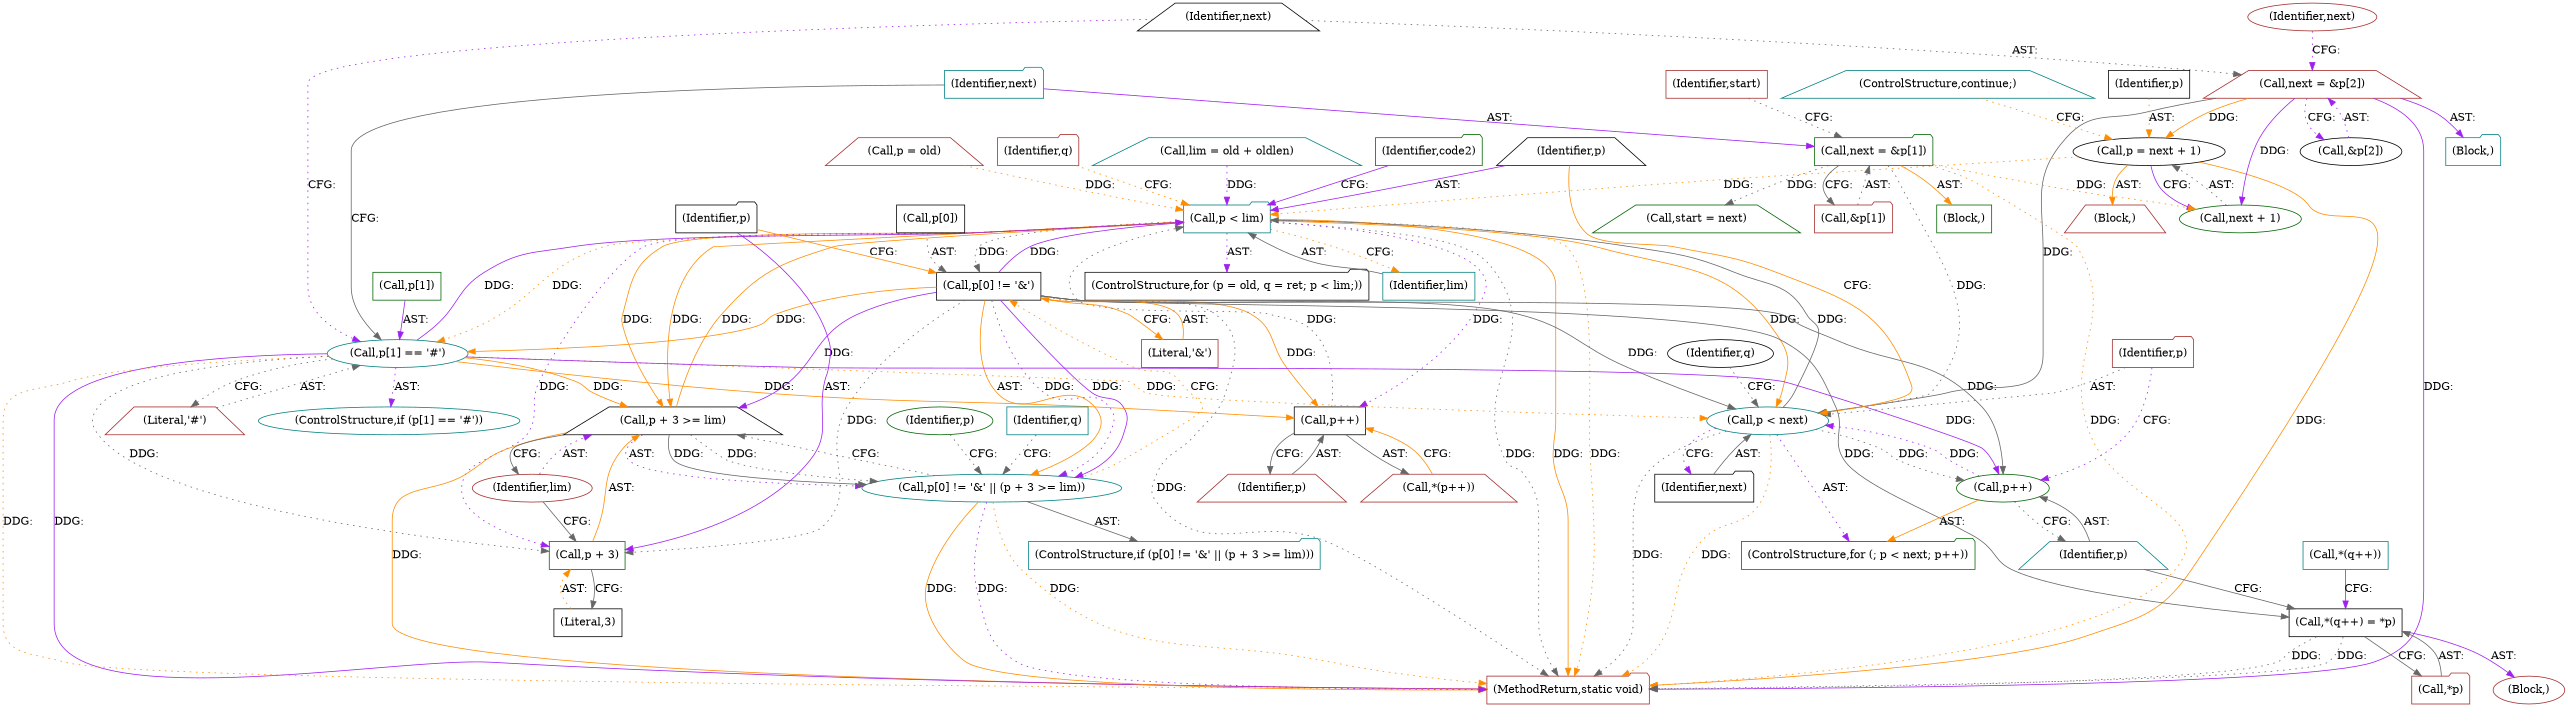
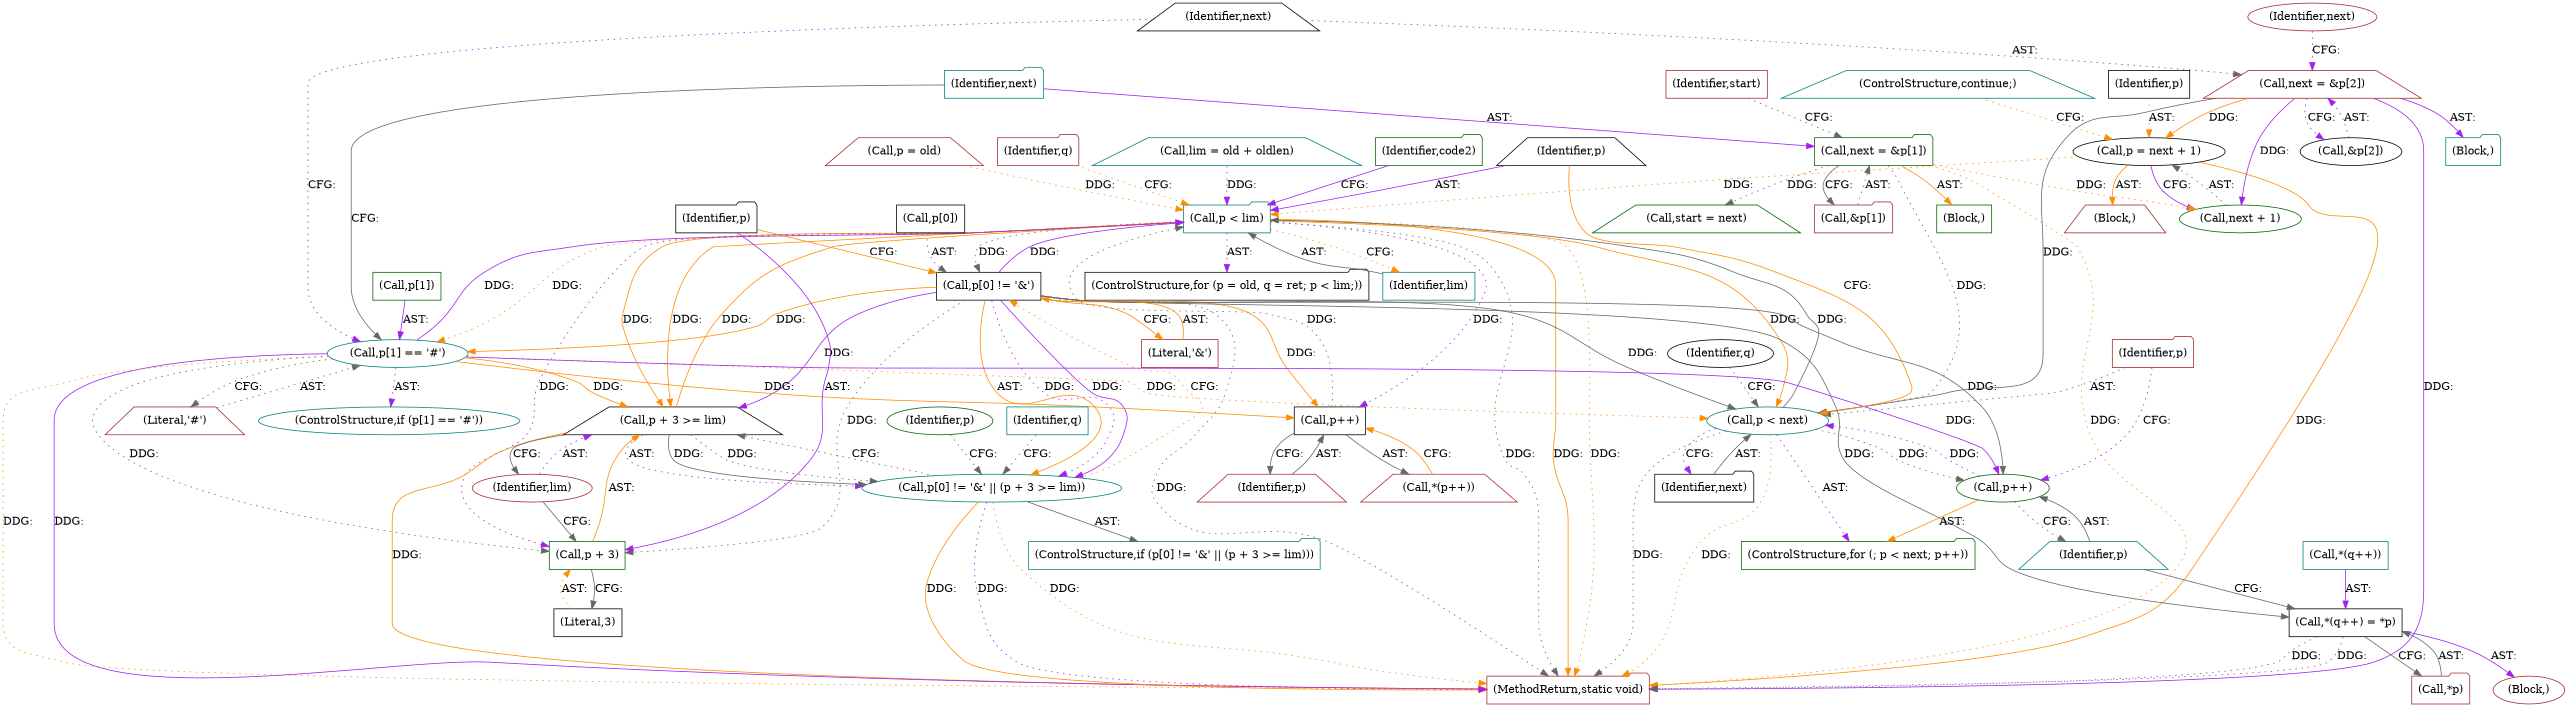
edge "(Call,*(q++))" -> "(Call,*(q++) = *p)": label "CFG: " -> "AST: "
